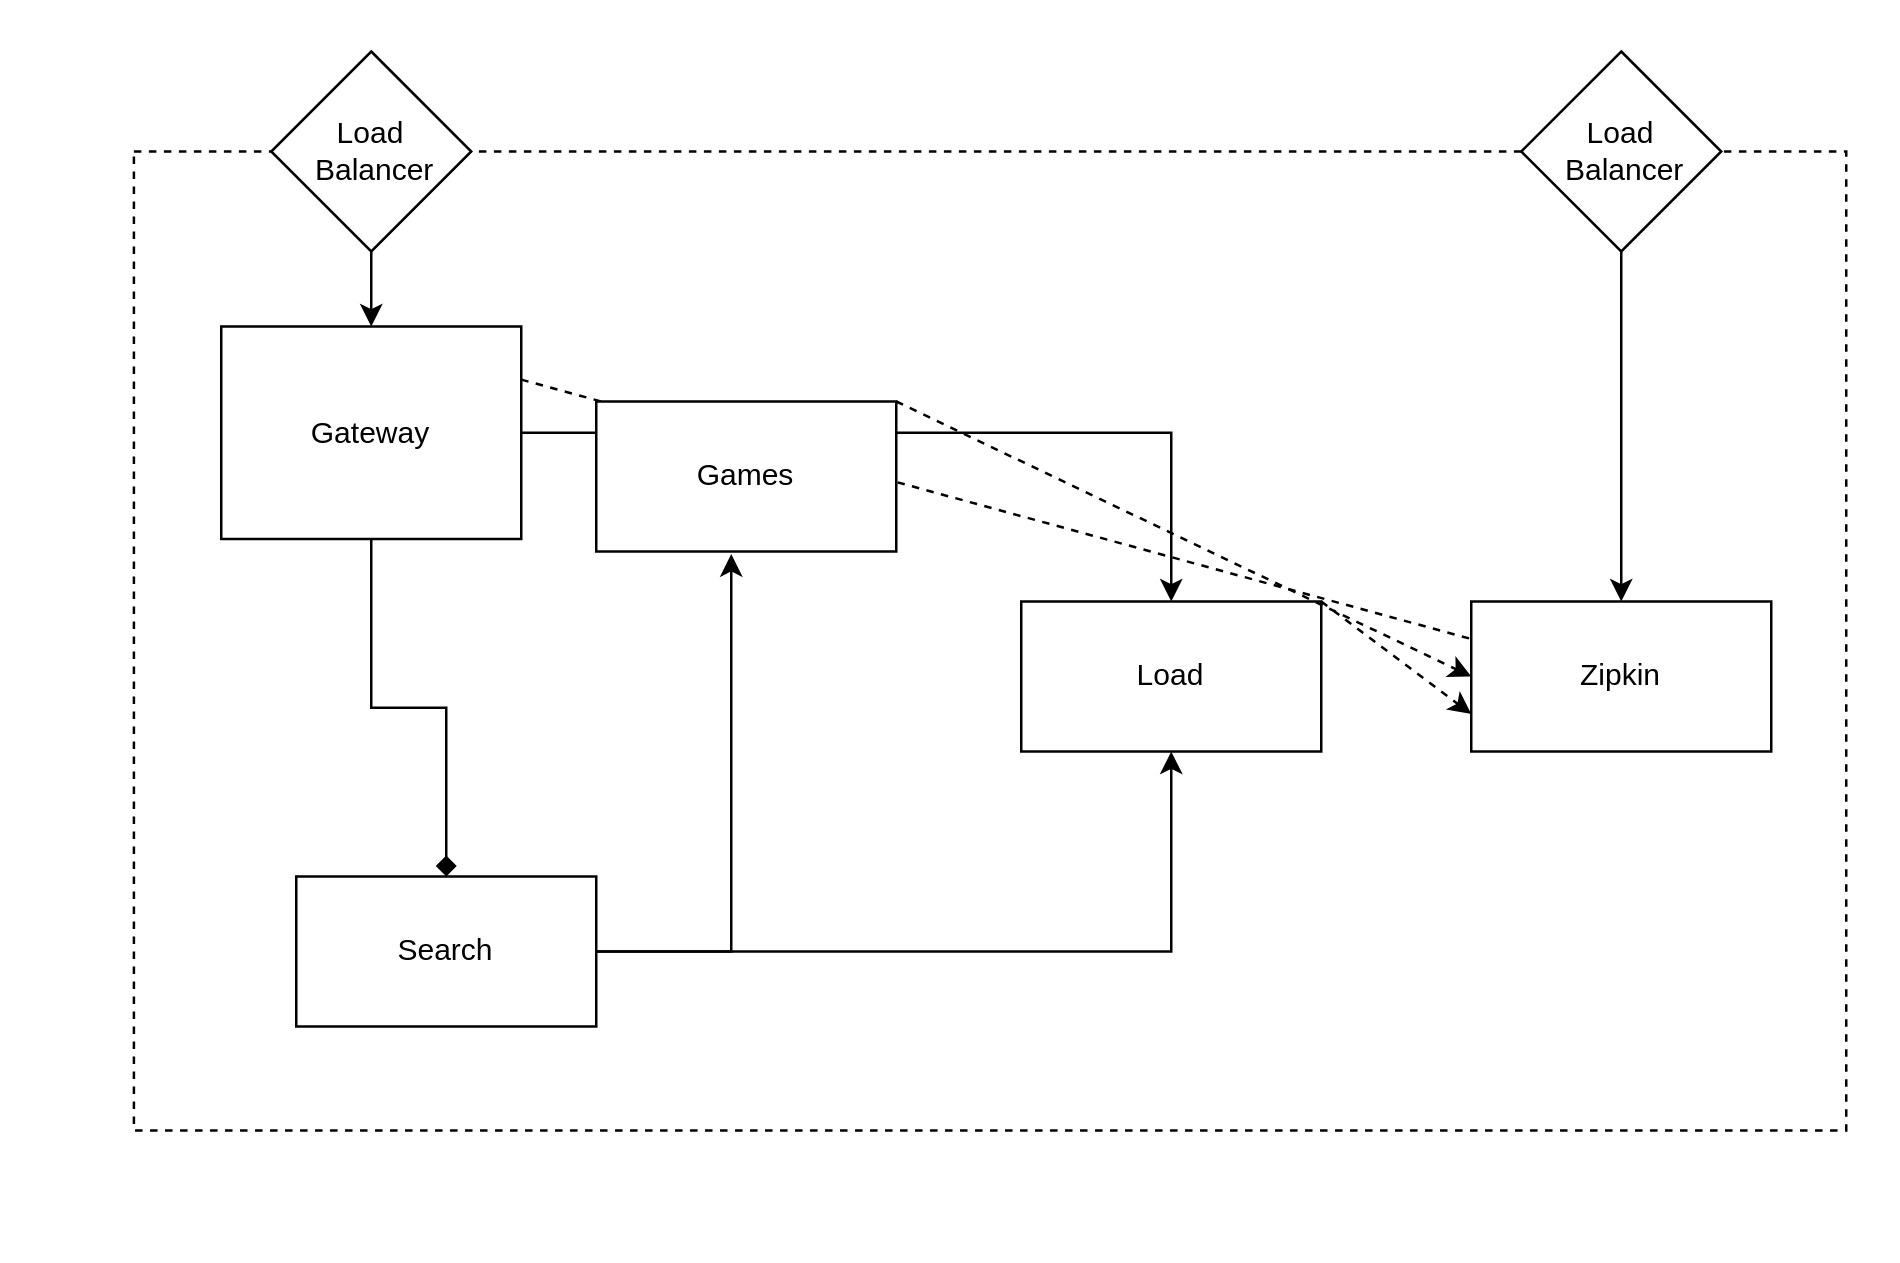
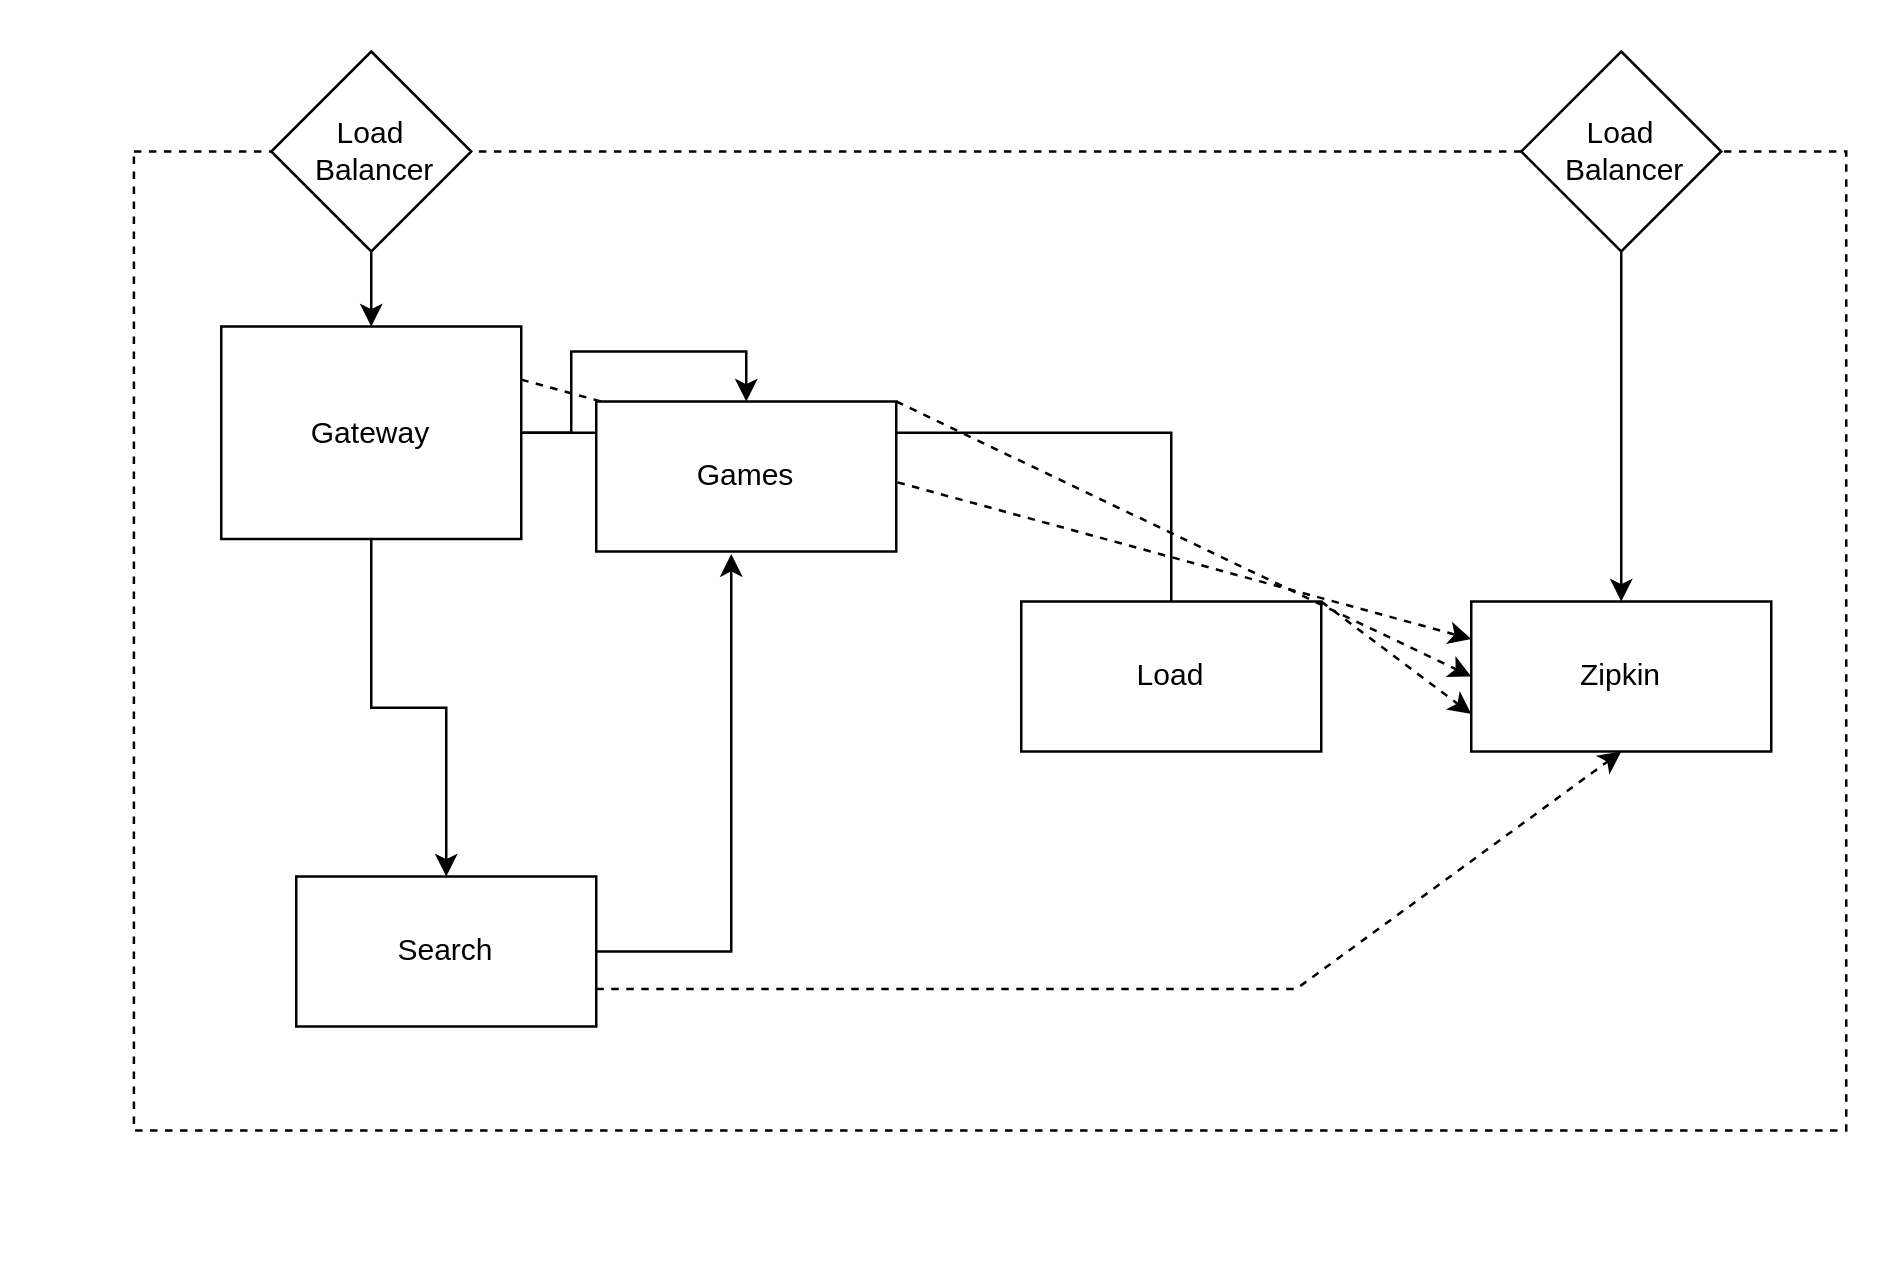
edge "Gateway" -> "Games": added
edge "Gateway" -> "Load": arrowhead classic -> none
edge "Gateway" -- "Zipkin": arrowhead none -> classic
edge "Gateway" -> "Search": arrowhead diamond -> classic
edge "Search" -> "Load": removed
edge "Search" -> "Zipkin": added
